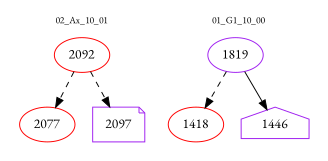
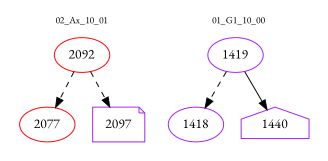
node "1819": label "1819" -> "1419"
node "1418": color red -> purple
node "1446": label "1446" -> "1440"
